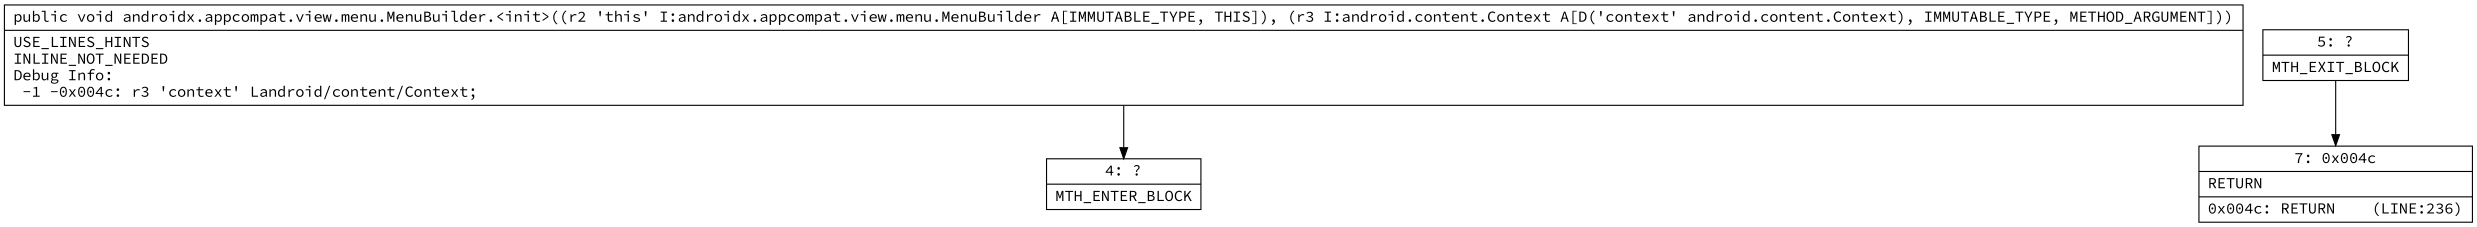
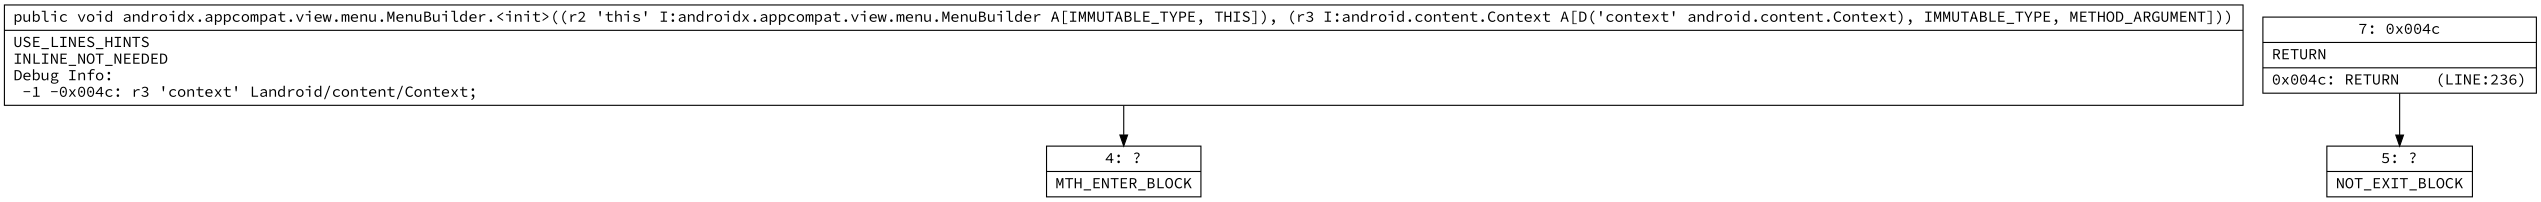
node "5: ?": text "MTH_EXIT_BLOCK" -> "NOT_EXIT_BLOCK"
edge "5: ?" -> "7: 0x004c": reversed
